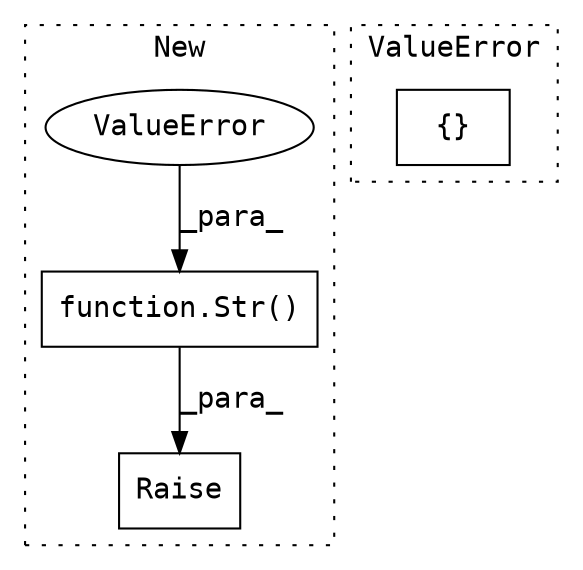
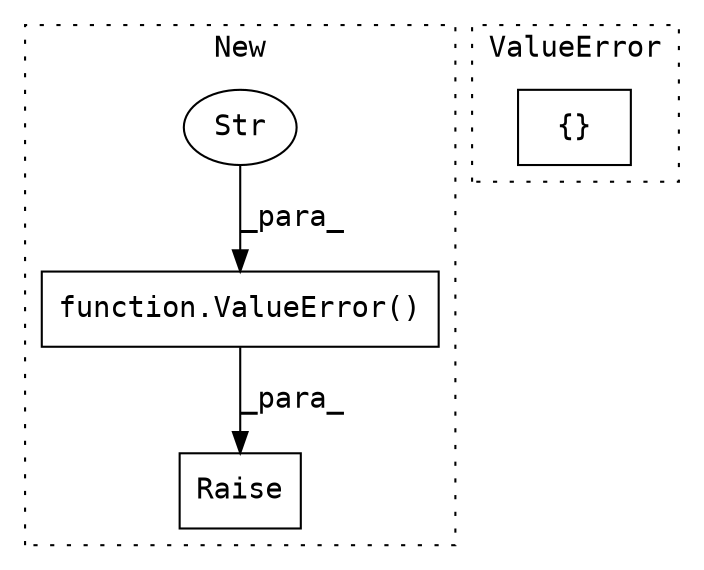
node "ValueError": label "ValueError" -> "Str"
node "function.Str()": label "function.Str()" -> "function.ValueError()"
